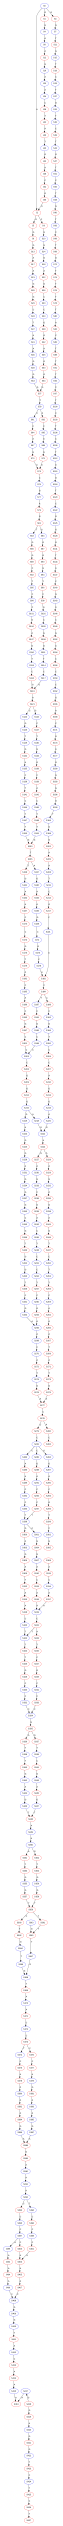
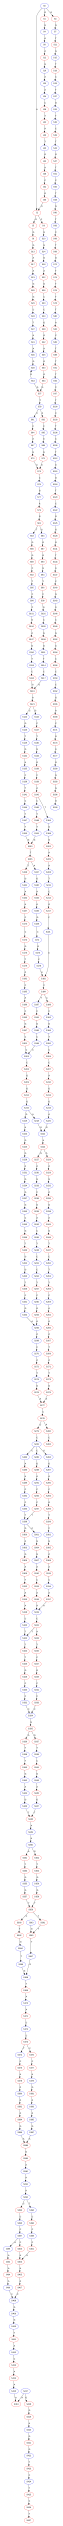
edge "S49" -> "S53": reversed
edge "S190" -> "S194": now "S142" -> "S194"
edge "S305" -> "S308": added, label "A"
edge "S418" -> "S417": reversed
